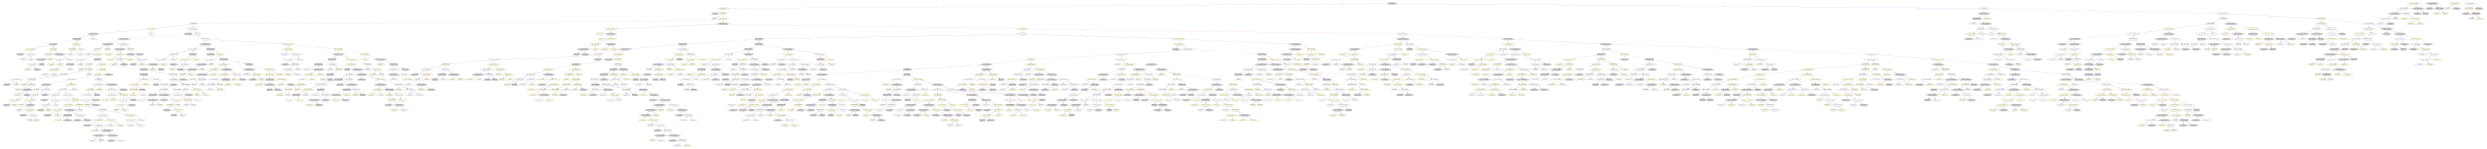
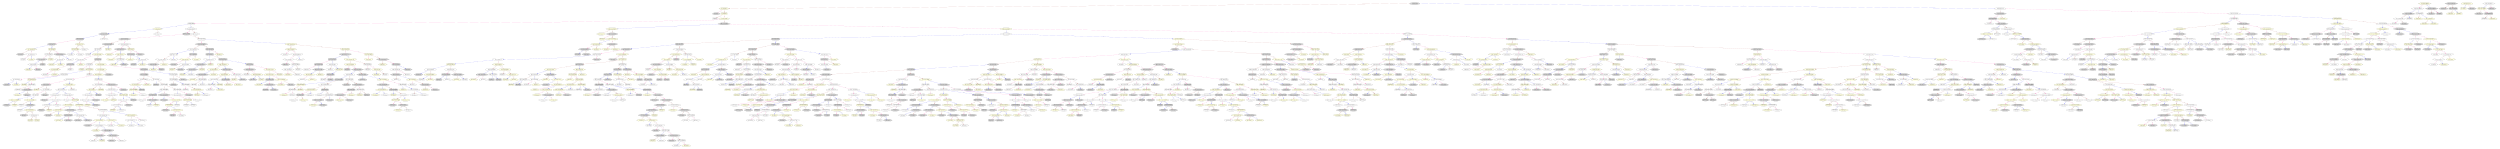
node "(1022) Class=1": removed
